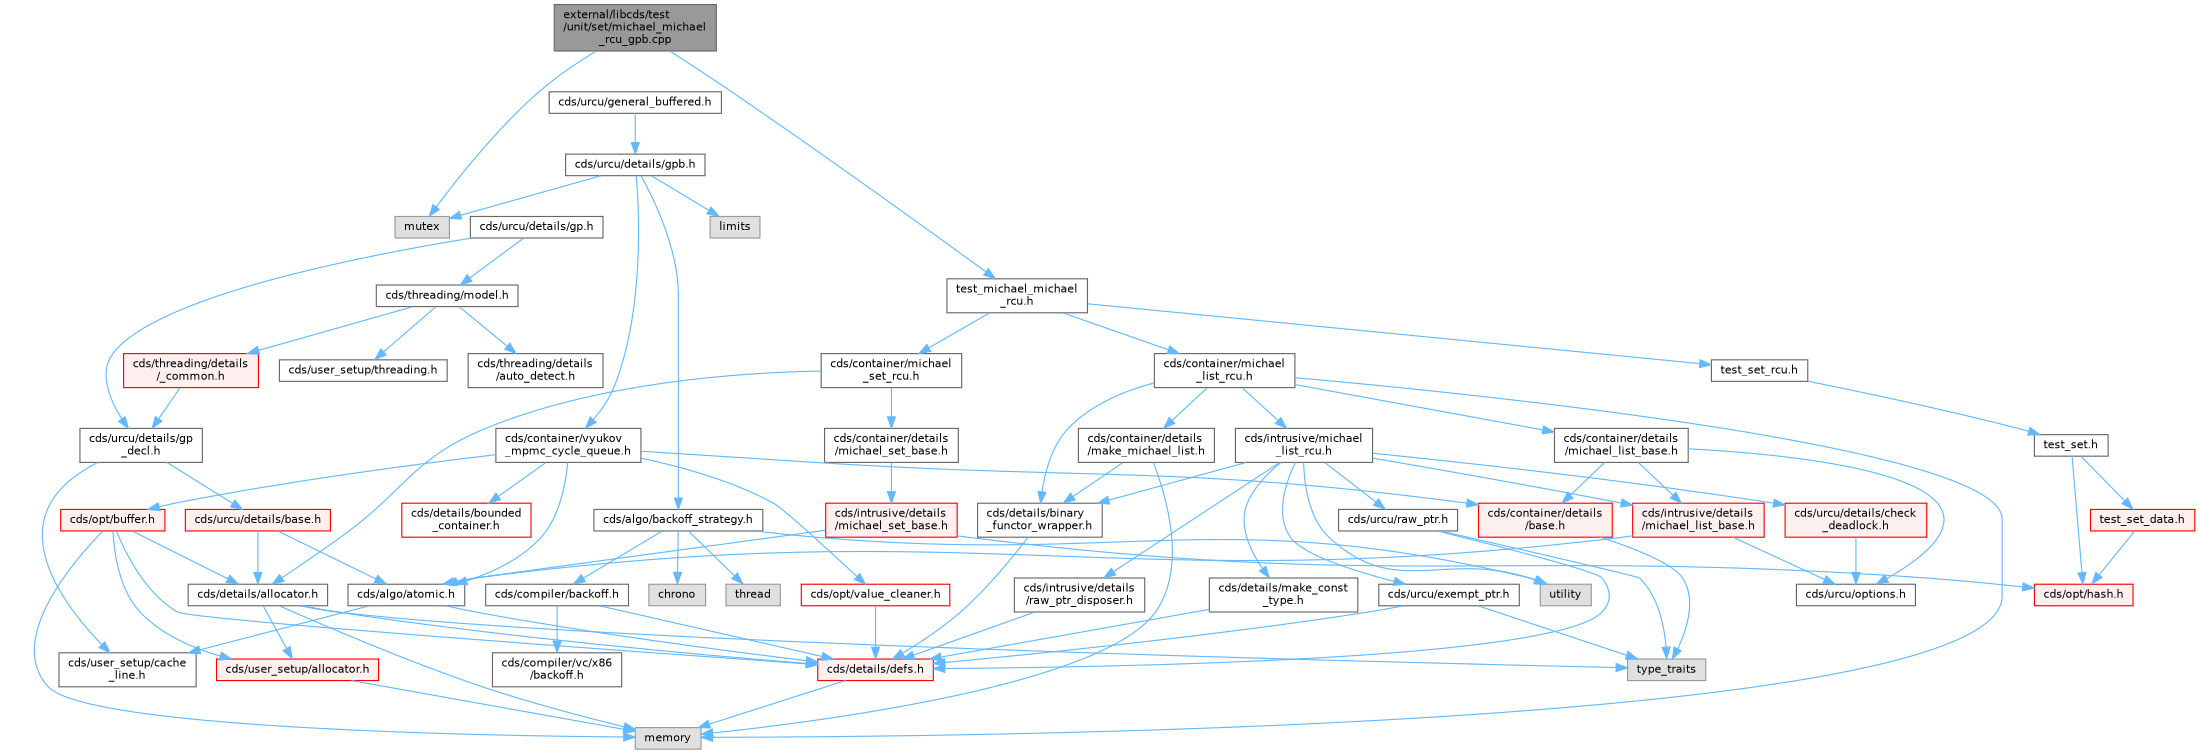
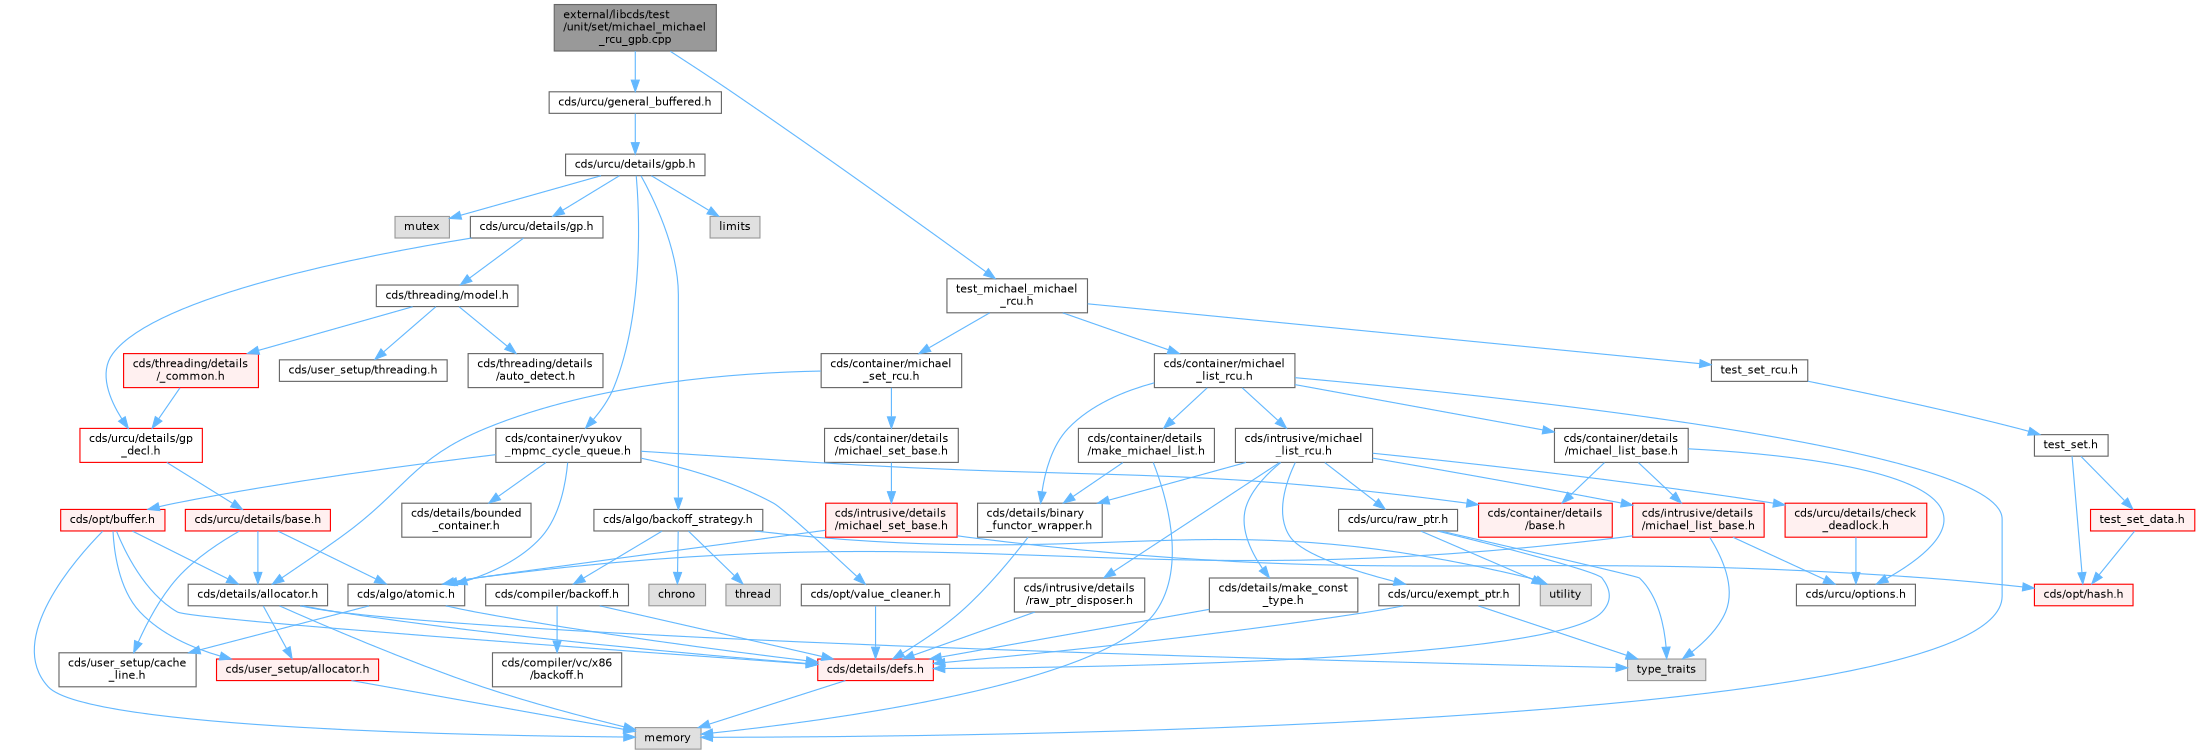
edge "external/libcds/test /unit/set/michael_michael _rcu_gpb.cpp" -> "mutex": now "external/libcds/test /unit/set/michael_michael _rcu_gpb.cpp" -> "cds/urcu/general_buffered.h"
edge "cds/urcu/details/gpb.h" -> "cds/urcu/details/gp.h": added
node "cds/urcu/details/gp _decl.h": color grey40 -> red
node "cds/details/bounded _container.h": color red -> grey40
edge "cds/intrusive/michael _list_rcu.h" -> "utility": now "cds/urcu/raw_ptr.h" -> "utility"
edge "cds/urcu/details/gp _decl.h" -> "cds/user_setup/cache _line.h": now "cds/urcu/details/base.h" -> "cds/user_setup/cache _line.h"
edge "cds/container/details /base.h" -> "type_traits": now "cds/intrusive/details /michael_list_base.h" -> "type_traits"
node "cds/opt/value_cleaner.h": color red -> grey40
